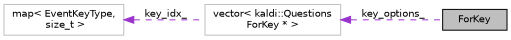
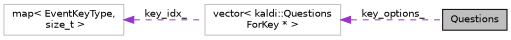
node "ForKey": label "ForKey" -> "Questions"
